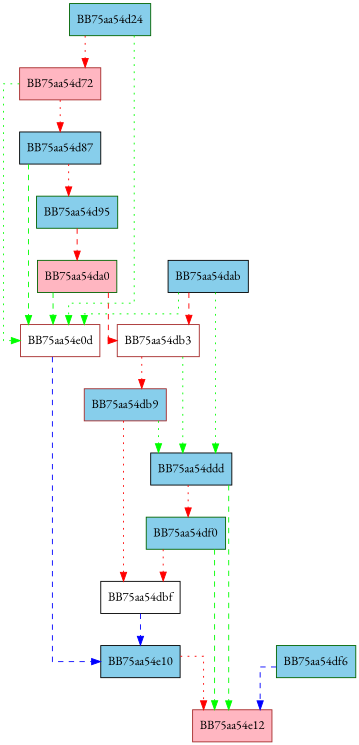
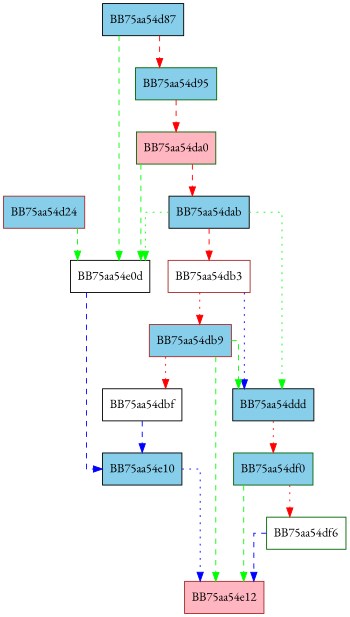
node "BB75aa54d24": color darkgreen -> brown
node "BB75aa54d72": removed
edge "BB75aa54d87" -> "BB75aa54d95": style dotted -> dashed
edge "BB75aa54d24" -> "BB75aa54e0d": style dotted -> dashed
edge "BB75aa54da0" -> "BB75aa54db3": now "BB75aa54da0" -> "BB75aa54dab"
node "BB75aa54e0d": color brown -> black
edge "BB75aa54db3" -> "BB75aa54ddd": color green -> blue
edge "BB75aa54db9" -> "BB75aa54ddd": style dotted -> dashed
edge "BB75aa54df0" -> "BB75aa54dbf": now "BB75aa54df0" -> "BB75aa54df6"
edge "BB75aa54ddd" -> "BB75aa54e12": now "BB75aa54db9" -> "BB75aa54e12"
node "BB75aa54df6": fillcolor skyblue -> white
edge "BB75aa54e10" -> "BB75aa54e12": color red -> blue
